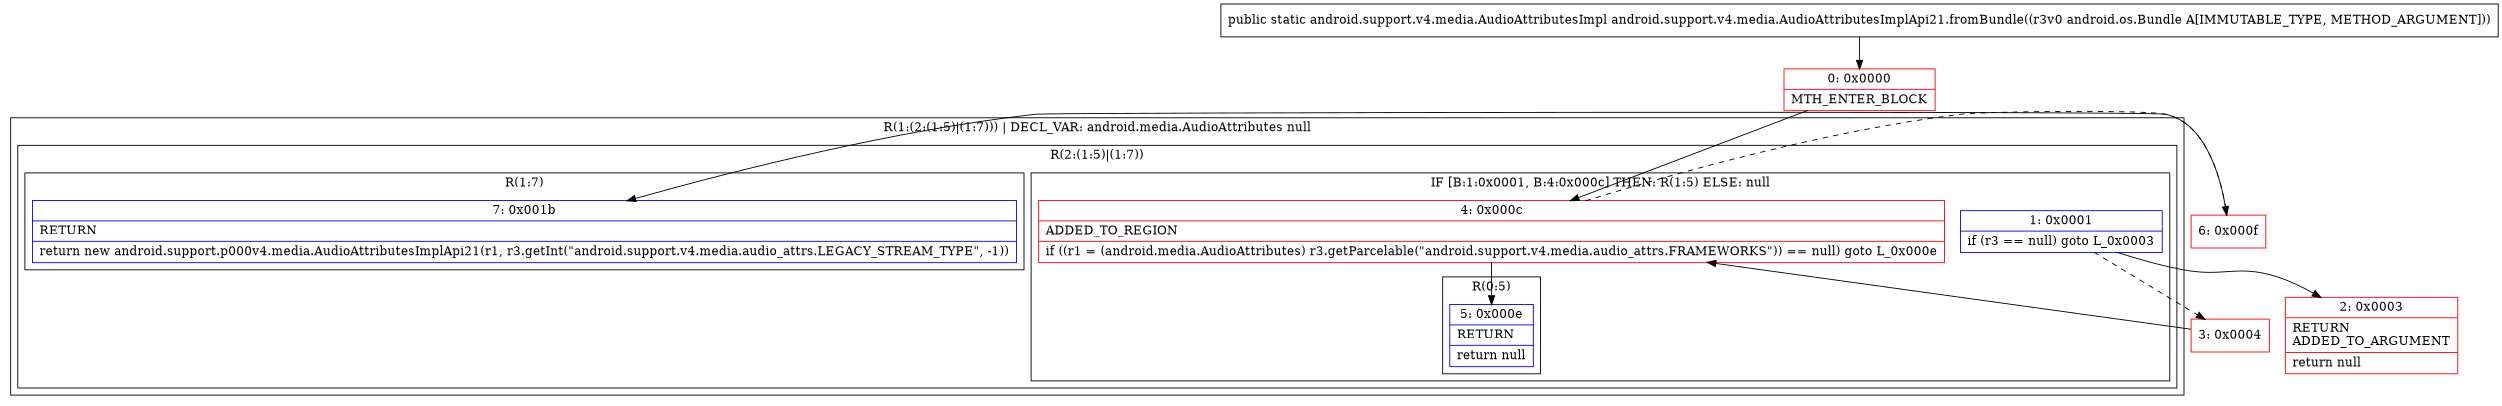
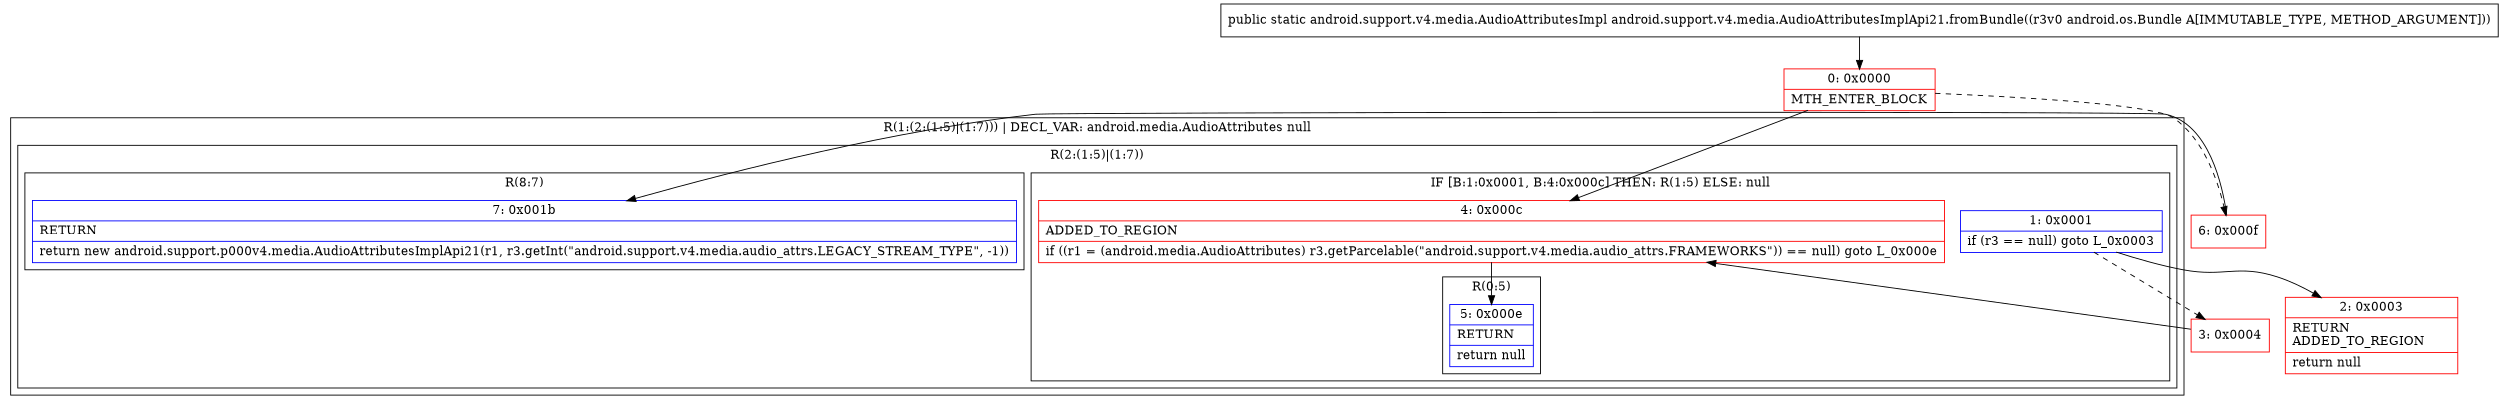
edge "4: 0x000c" -> "6: 0x000f": now "0: 0x0000" -> "6: 0x000f"
cluster "R(1:7)": label "R(1:7)" -> "R(8:7)"
node "2: 0x0003": text "ADDED_TO_ARGUMENT" -> "ADDED_TO_REGION"
